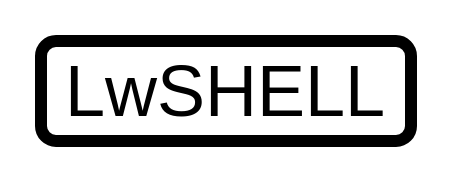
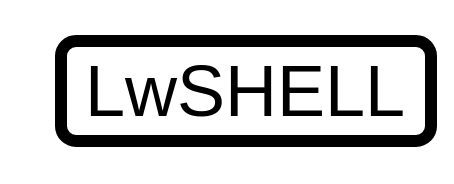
node "LwSHELL": moved (226, 91) -> (246, 91)
